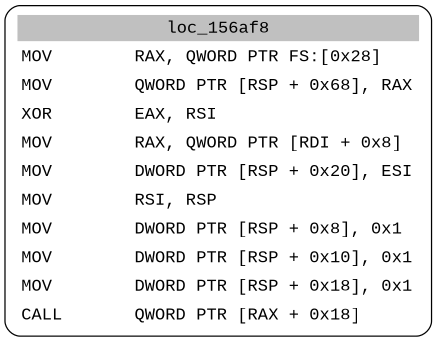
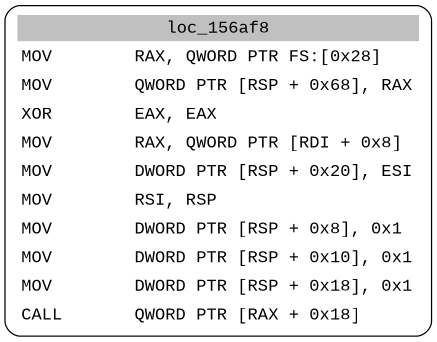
node "loc_156af8": text "XOR        EAX, RSI" -> "XOR        EAX, EAX"
